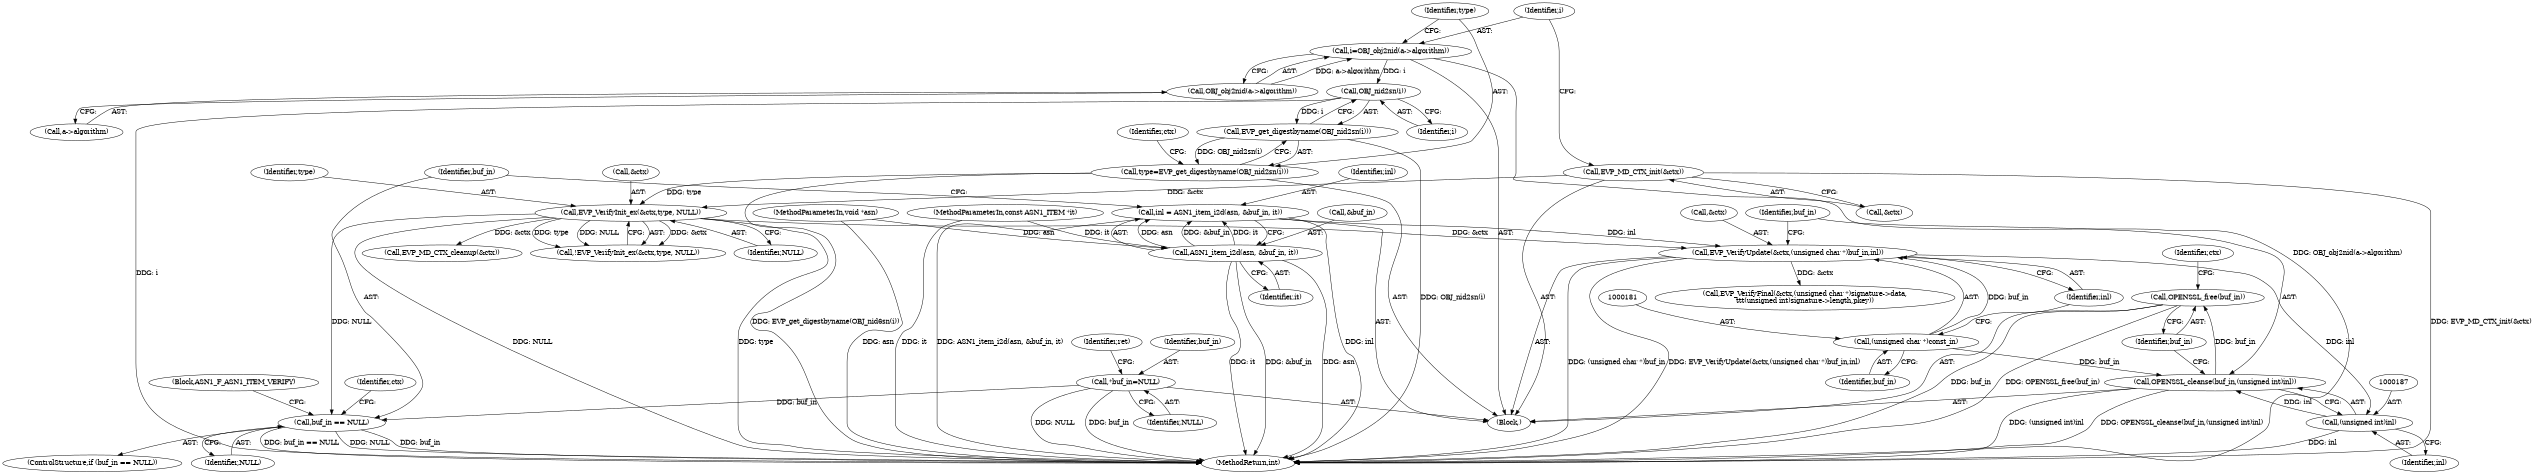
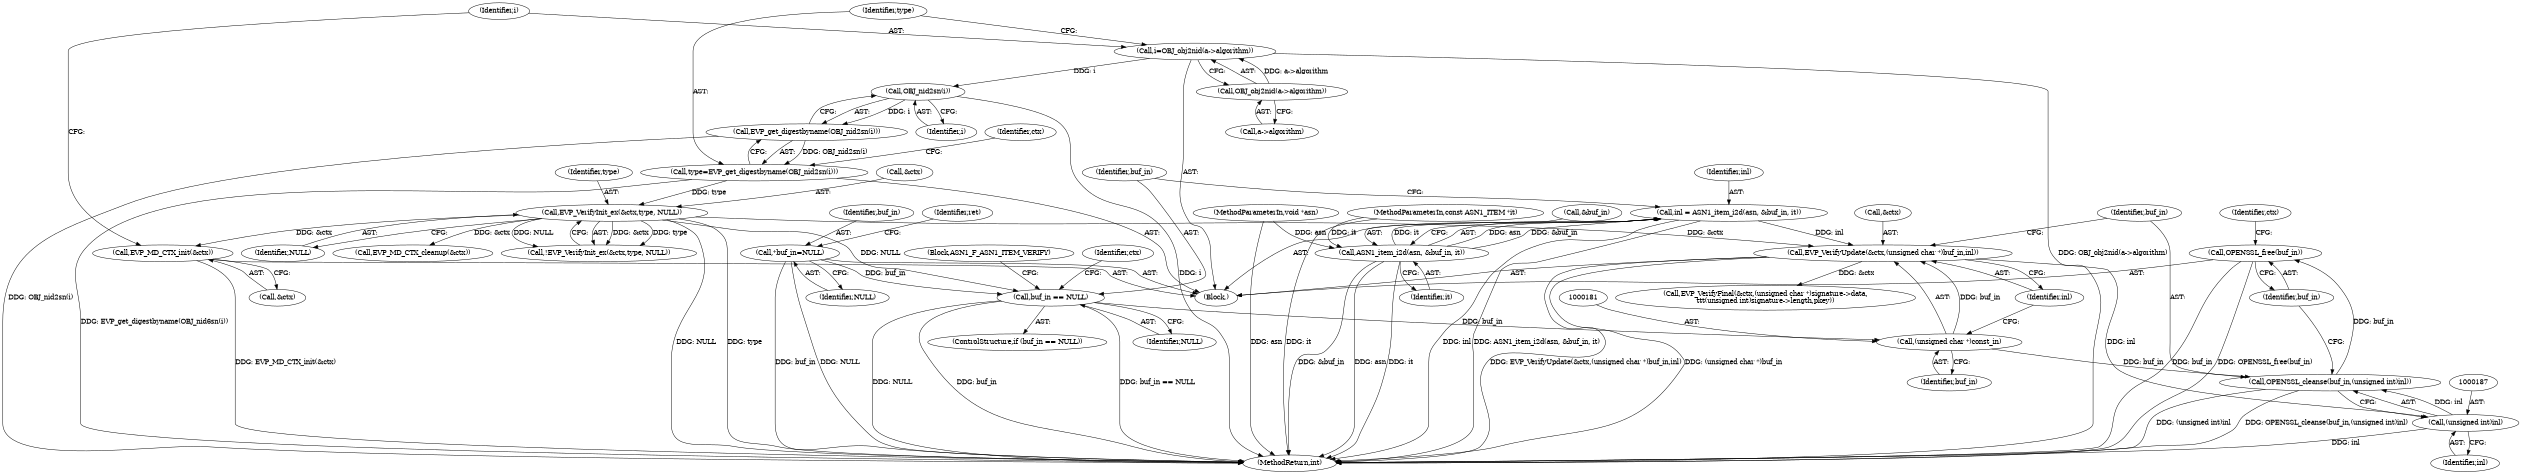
edge "(Call,EVP_MD_CTX_init(&ctx))" -> "(Call,EVP_VerifyInit_ex(&ctx,type, NULL))": reversed
edge "(Call,buf_in == NULL)" -> "(Call,(unsigned char *)const_in)": added, label "DDG: buf_in"
edge "(Call,OPENSSL_cleanse(buf_in,(unsigned int)inl))" -> "(Block,)": removed, label "AST:"
